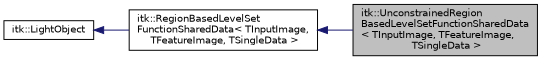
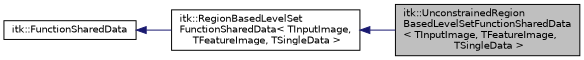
node "itk::LightObject": label "itk::LightObject" -> "itk::FunctionSharedData"
